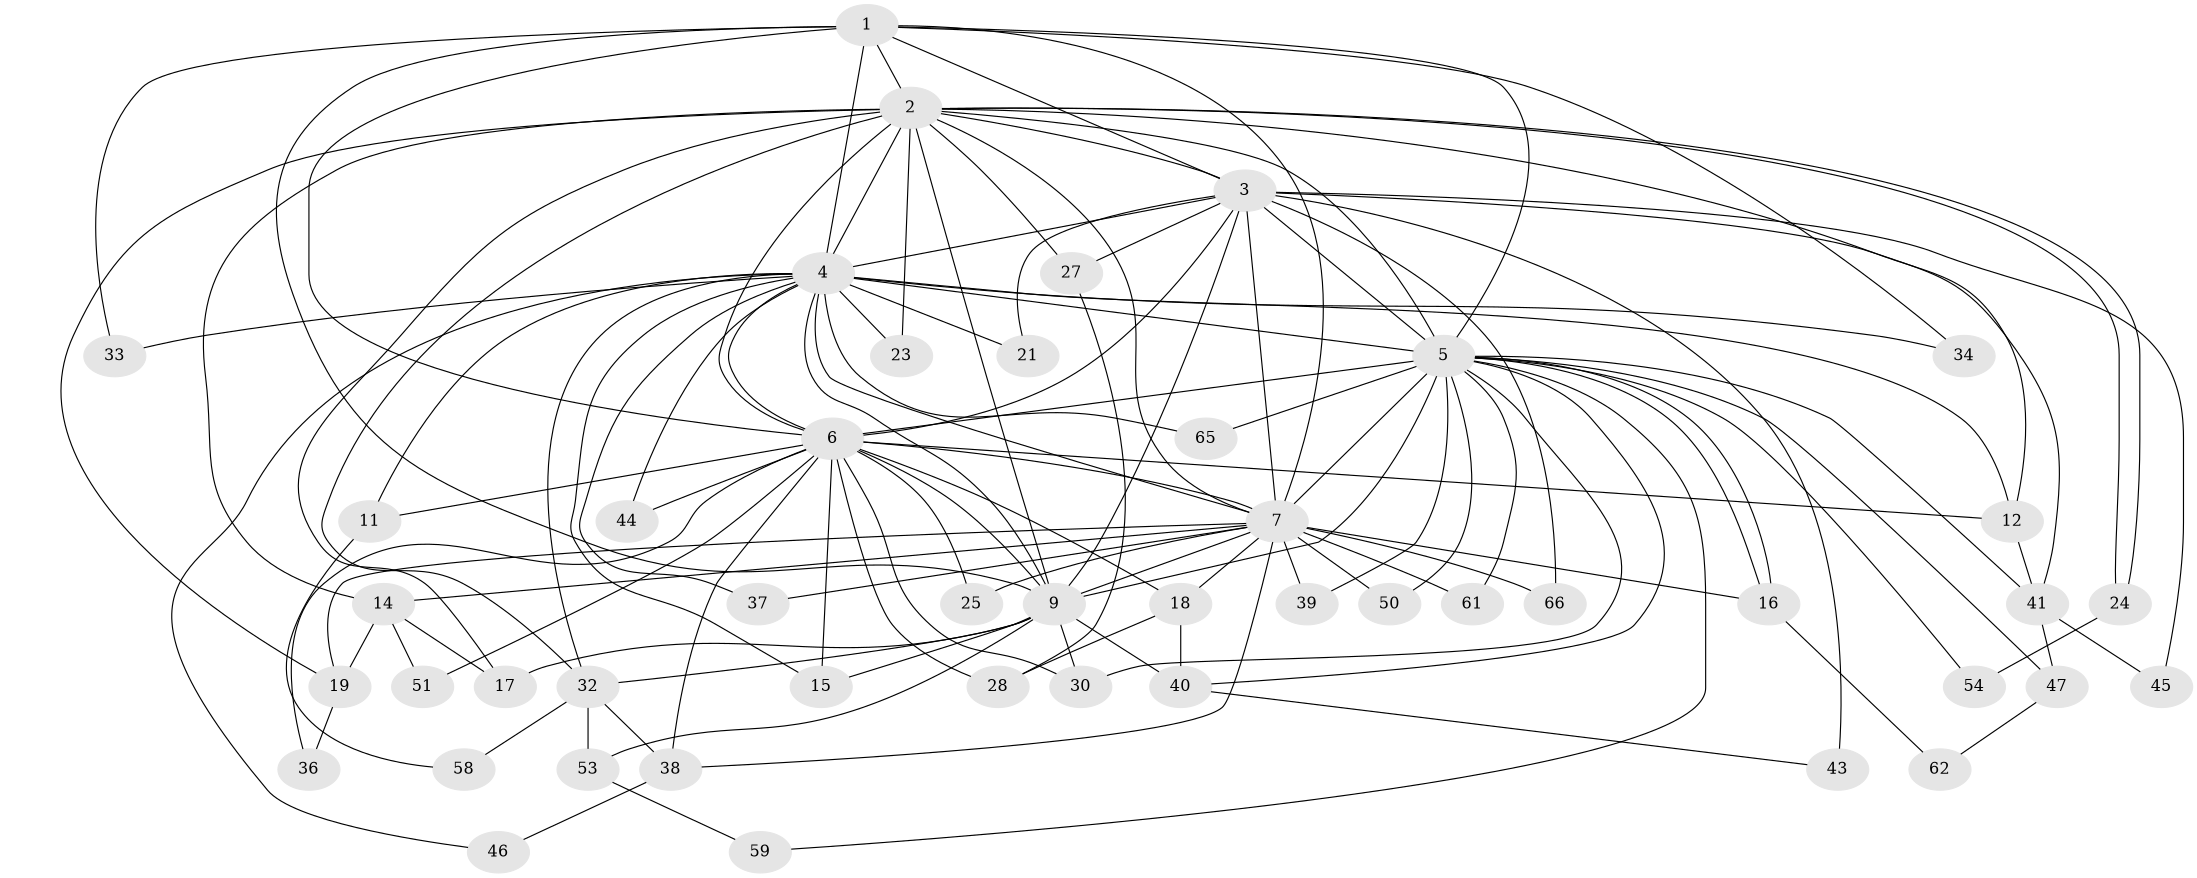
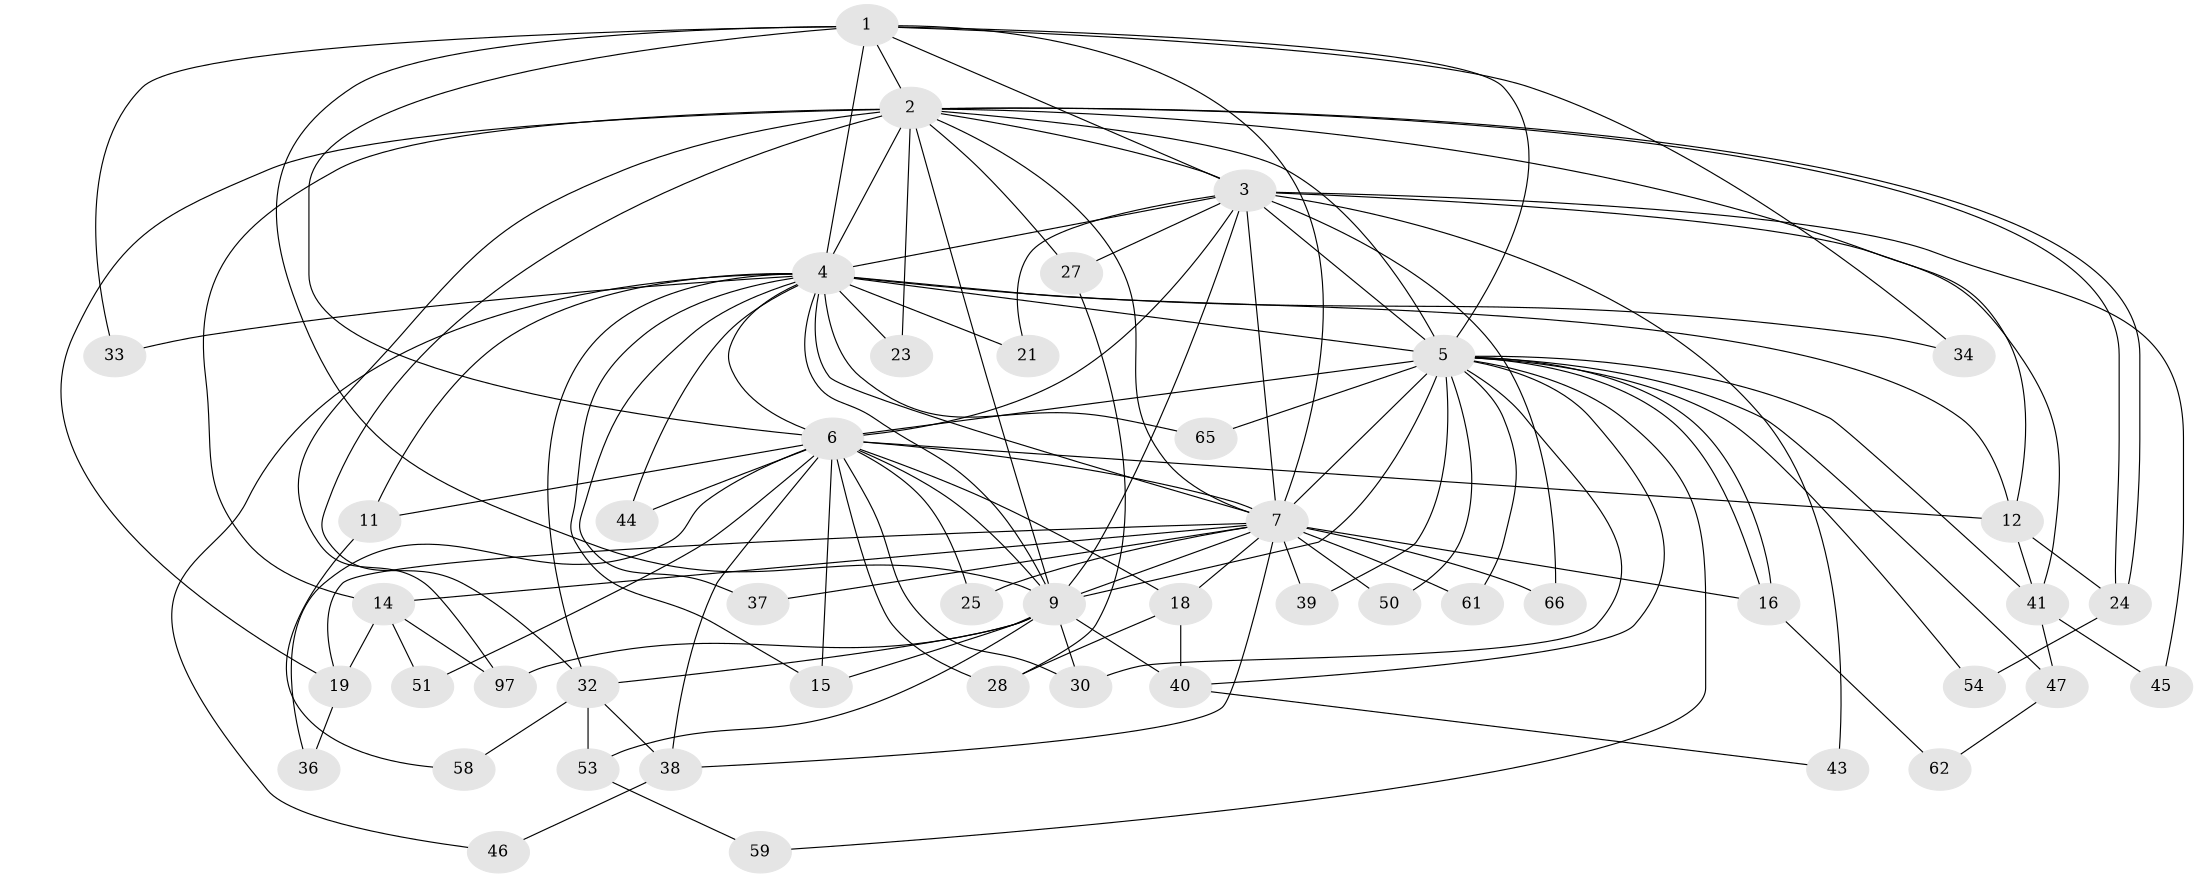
edge "2" -- "6": removed
edge "12" -- "24": added
node "17": label "17" -> "97"
